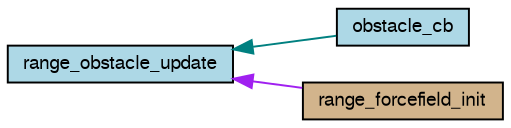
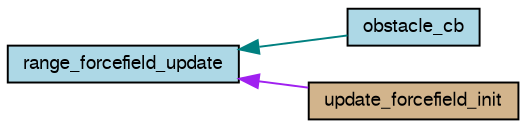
node "range_obstacle_update": label "range_obstacle_update" -> "range_forcefield_update"
node "range_forcefield_init": label "range_forcefield_init" -> "update_forcefield_init"
